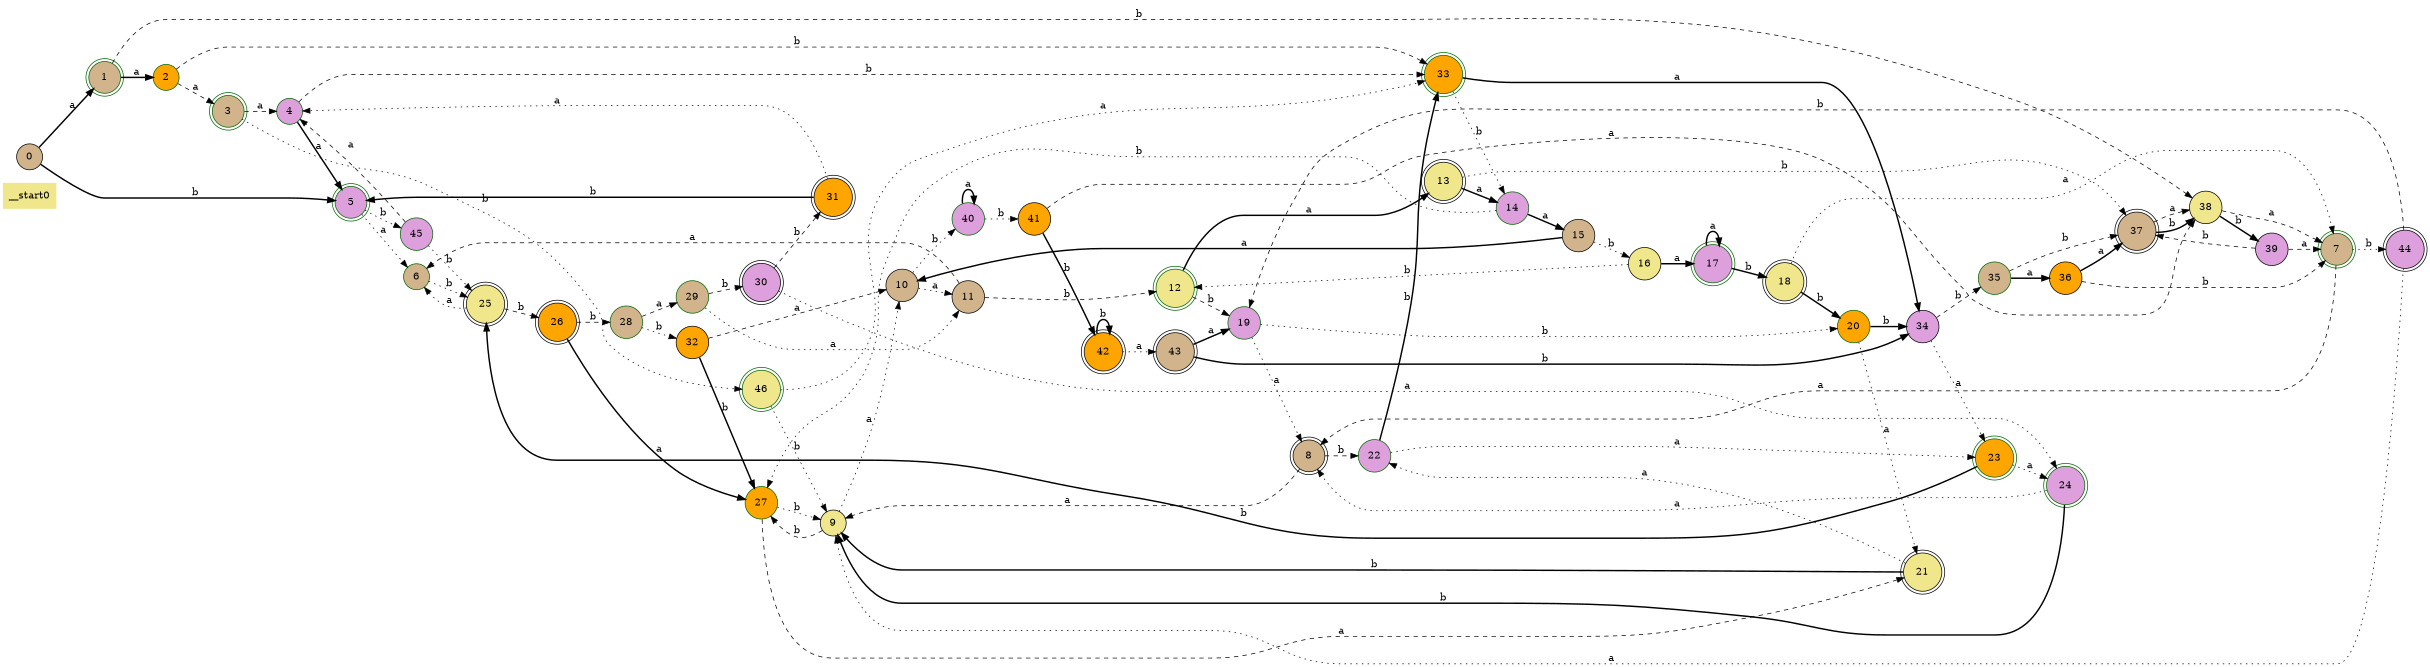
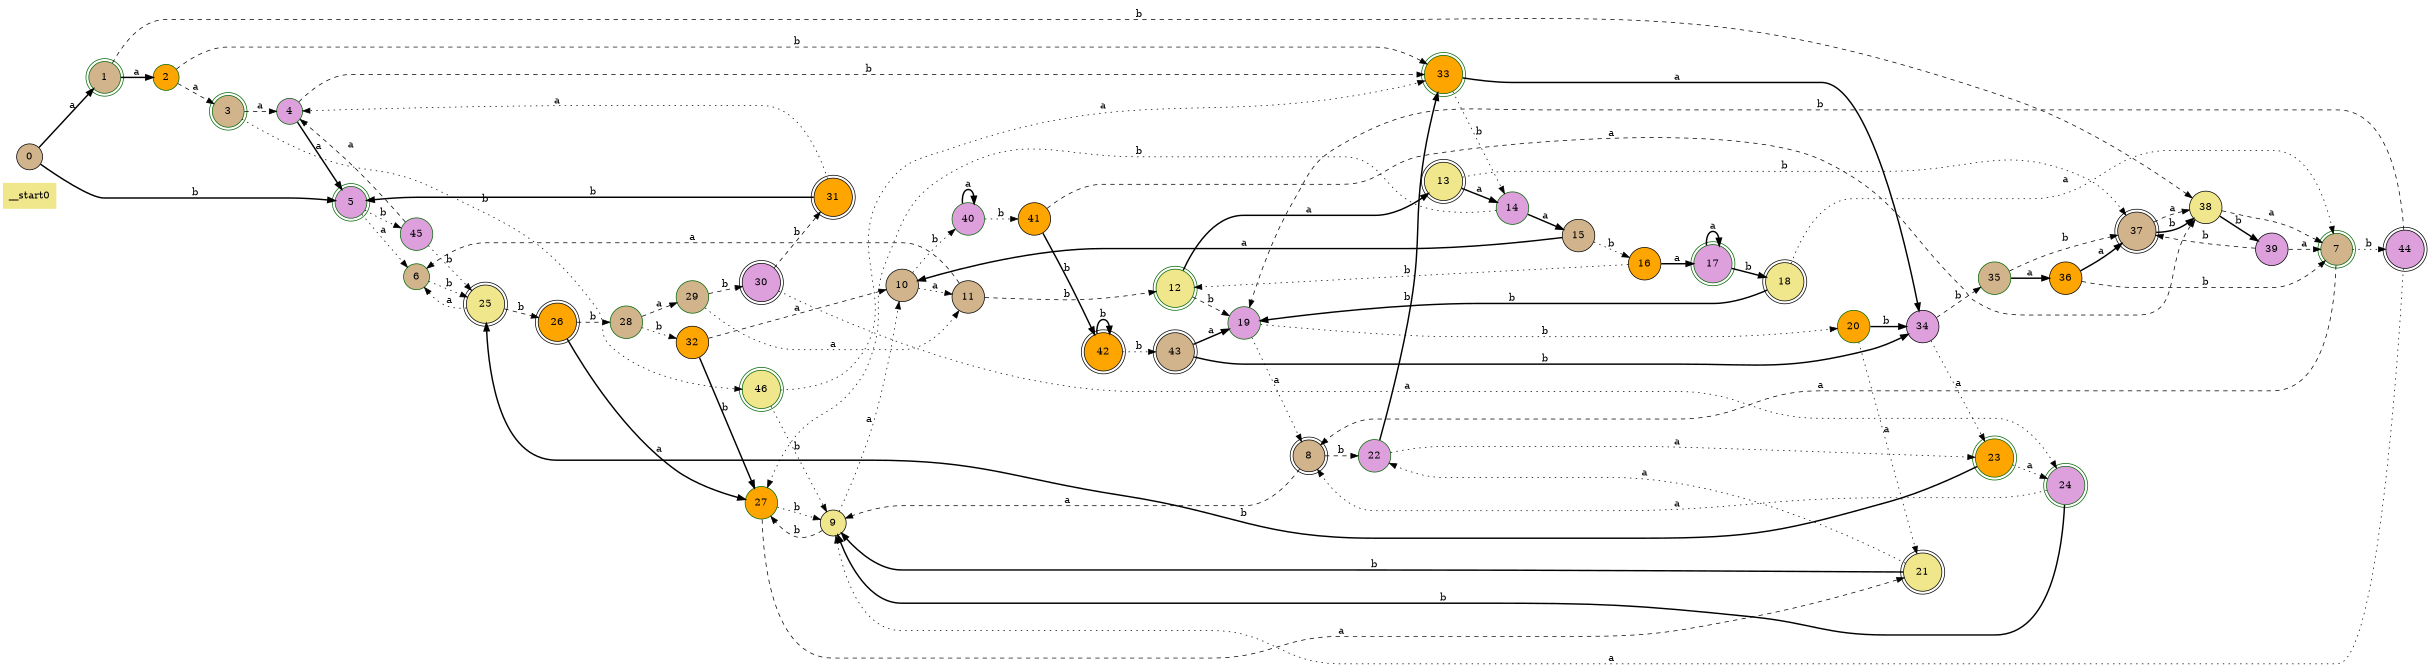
node "16": fillcolor khaki -> orange
edge "18" -> "20": now "18" -> "19"
edge "42" -> "43": label "a" -> "b"
